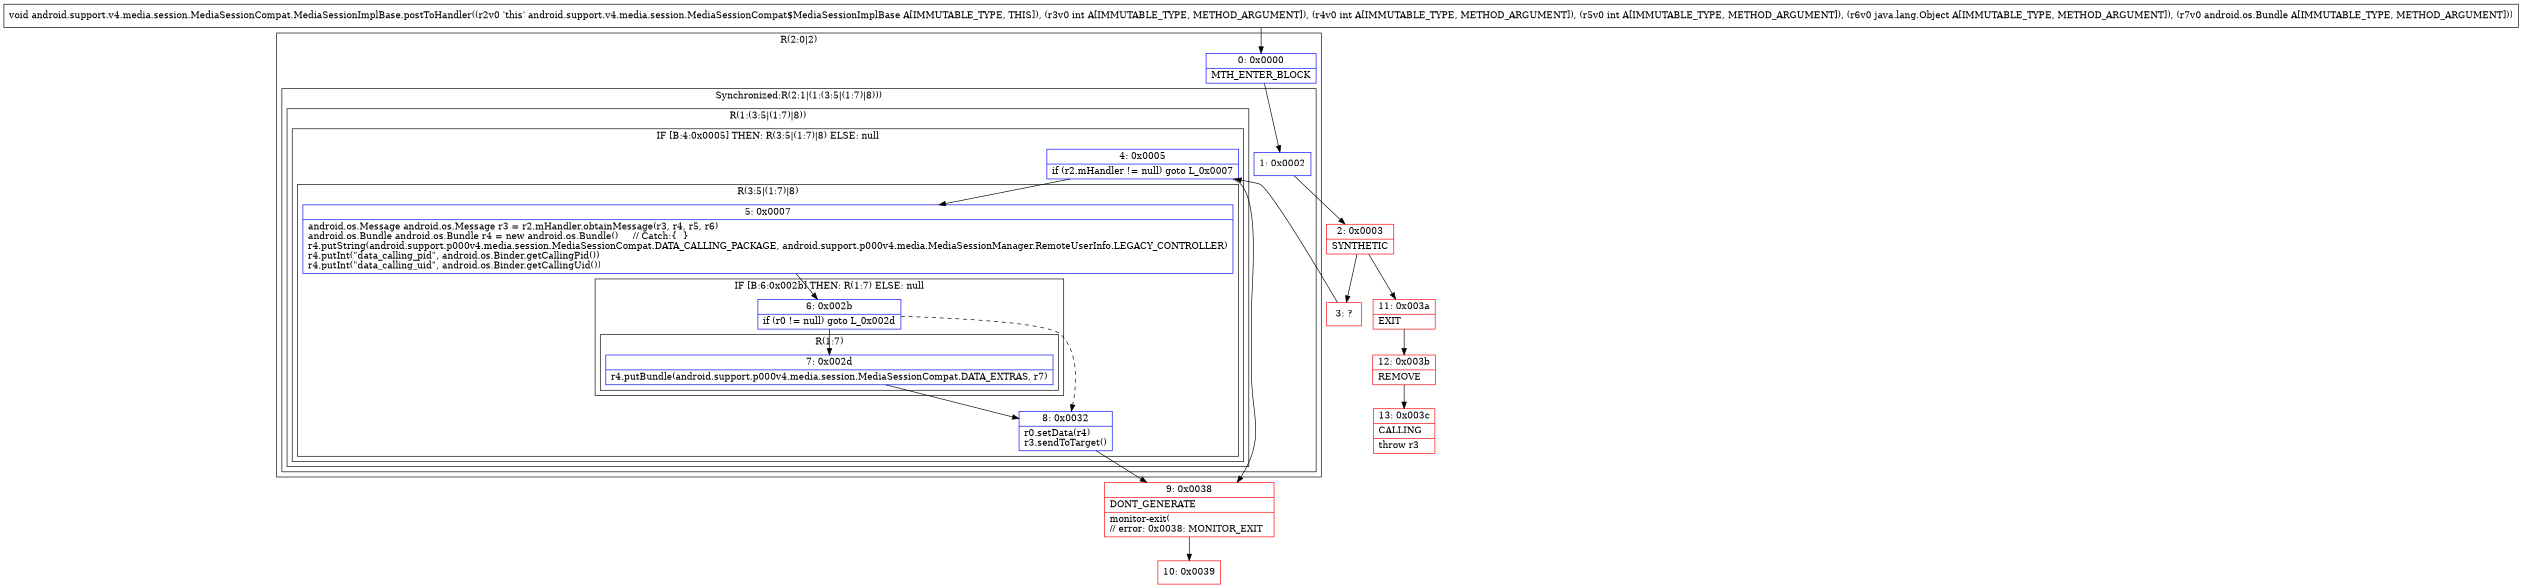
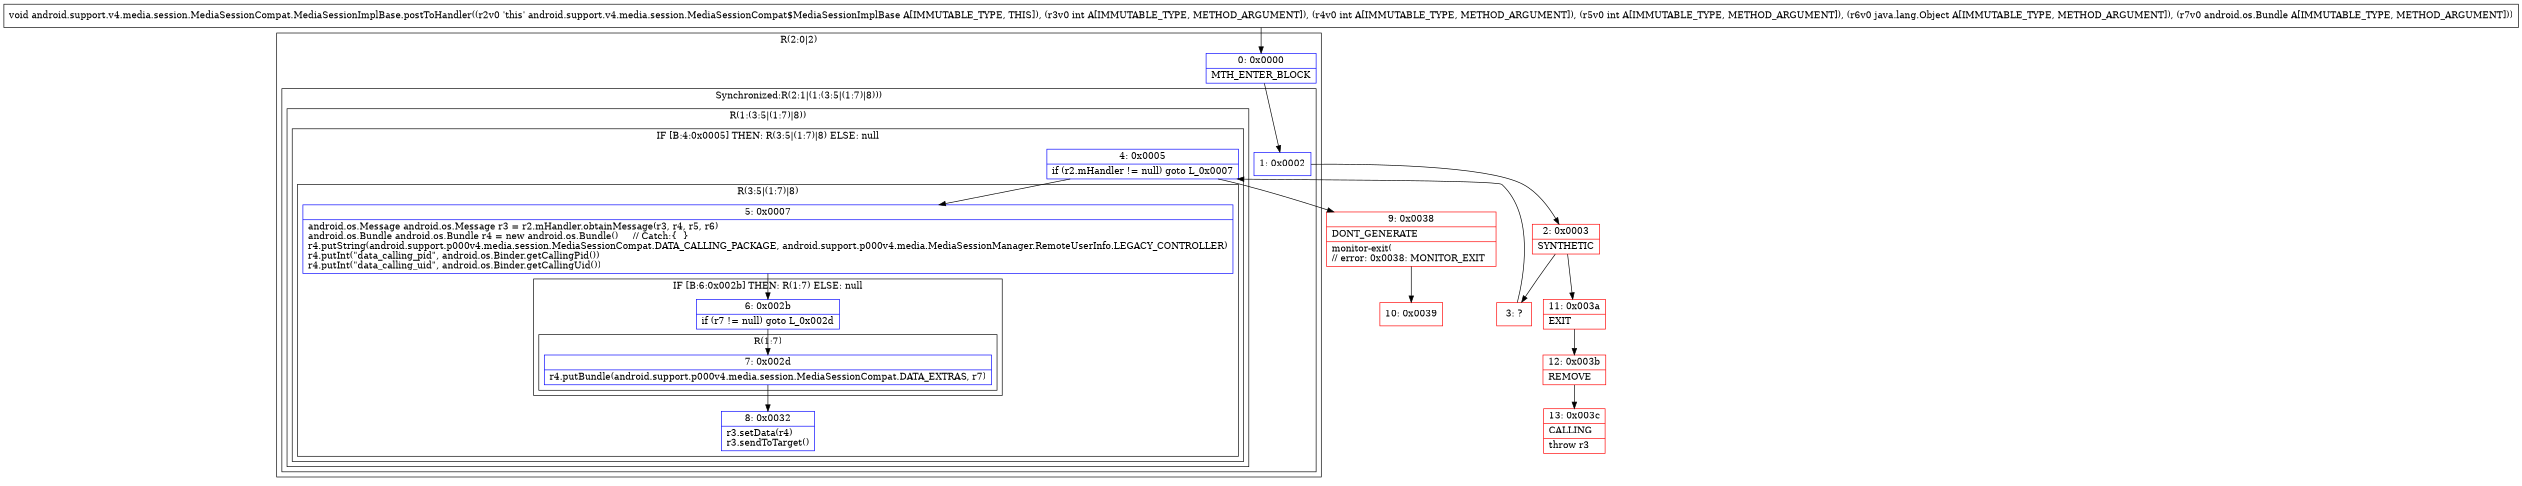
node "6: 0x002b": text "if (r0 != null) goto L_0x002d" -> "if (r7 != null) goto L_0x002d"
edge "6: 0x002b" -> "8: 0x0032": removed
node "8: 0x0032": text "r0.setData(r4)" -> "r3.setData(r4)"
edge "8: 0x0032" -> "9: 0x0038": removed
